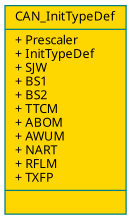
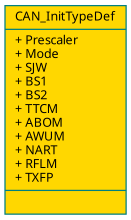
node "CAN_InitTypeDef": text "+ InitTypeDef" -> "+ Mode"
